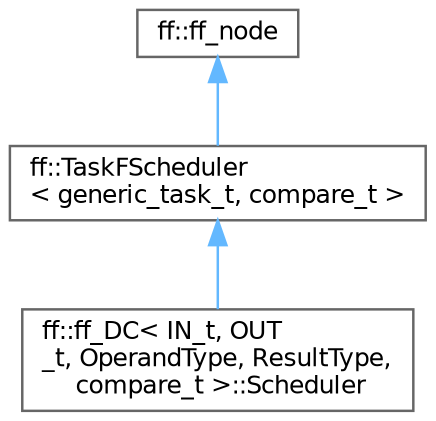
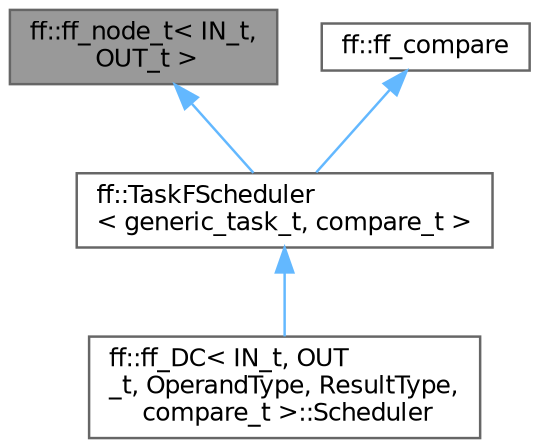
node "ff::ff_node": label "ff::ff_node" -> "ff::ff_compare"
node "ff::ff_node_t< IN_t, OUT_t >": added
